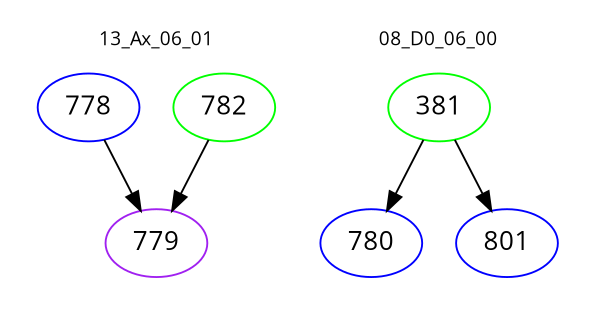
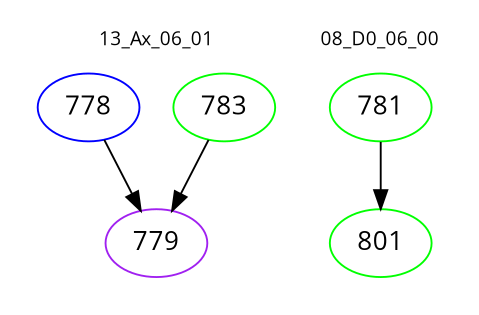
node "782": label "782" -> "783"
node "381": label "381" -> "781"
node "780": removed
node "801": color blue -> green
